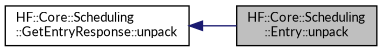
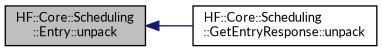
edge "HF::Core::Scheduling ::Entry::unpack" -> "HF::Core::Scheduling ::GetEntryResponse::unpack": reversed
